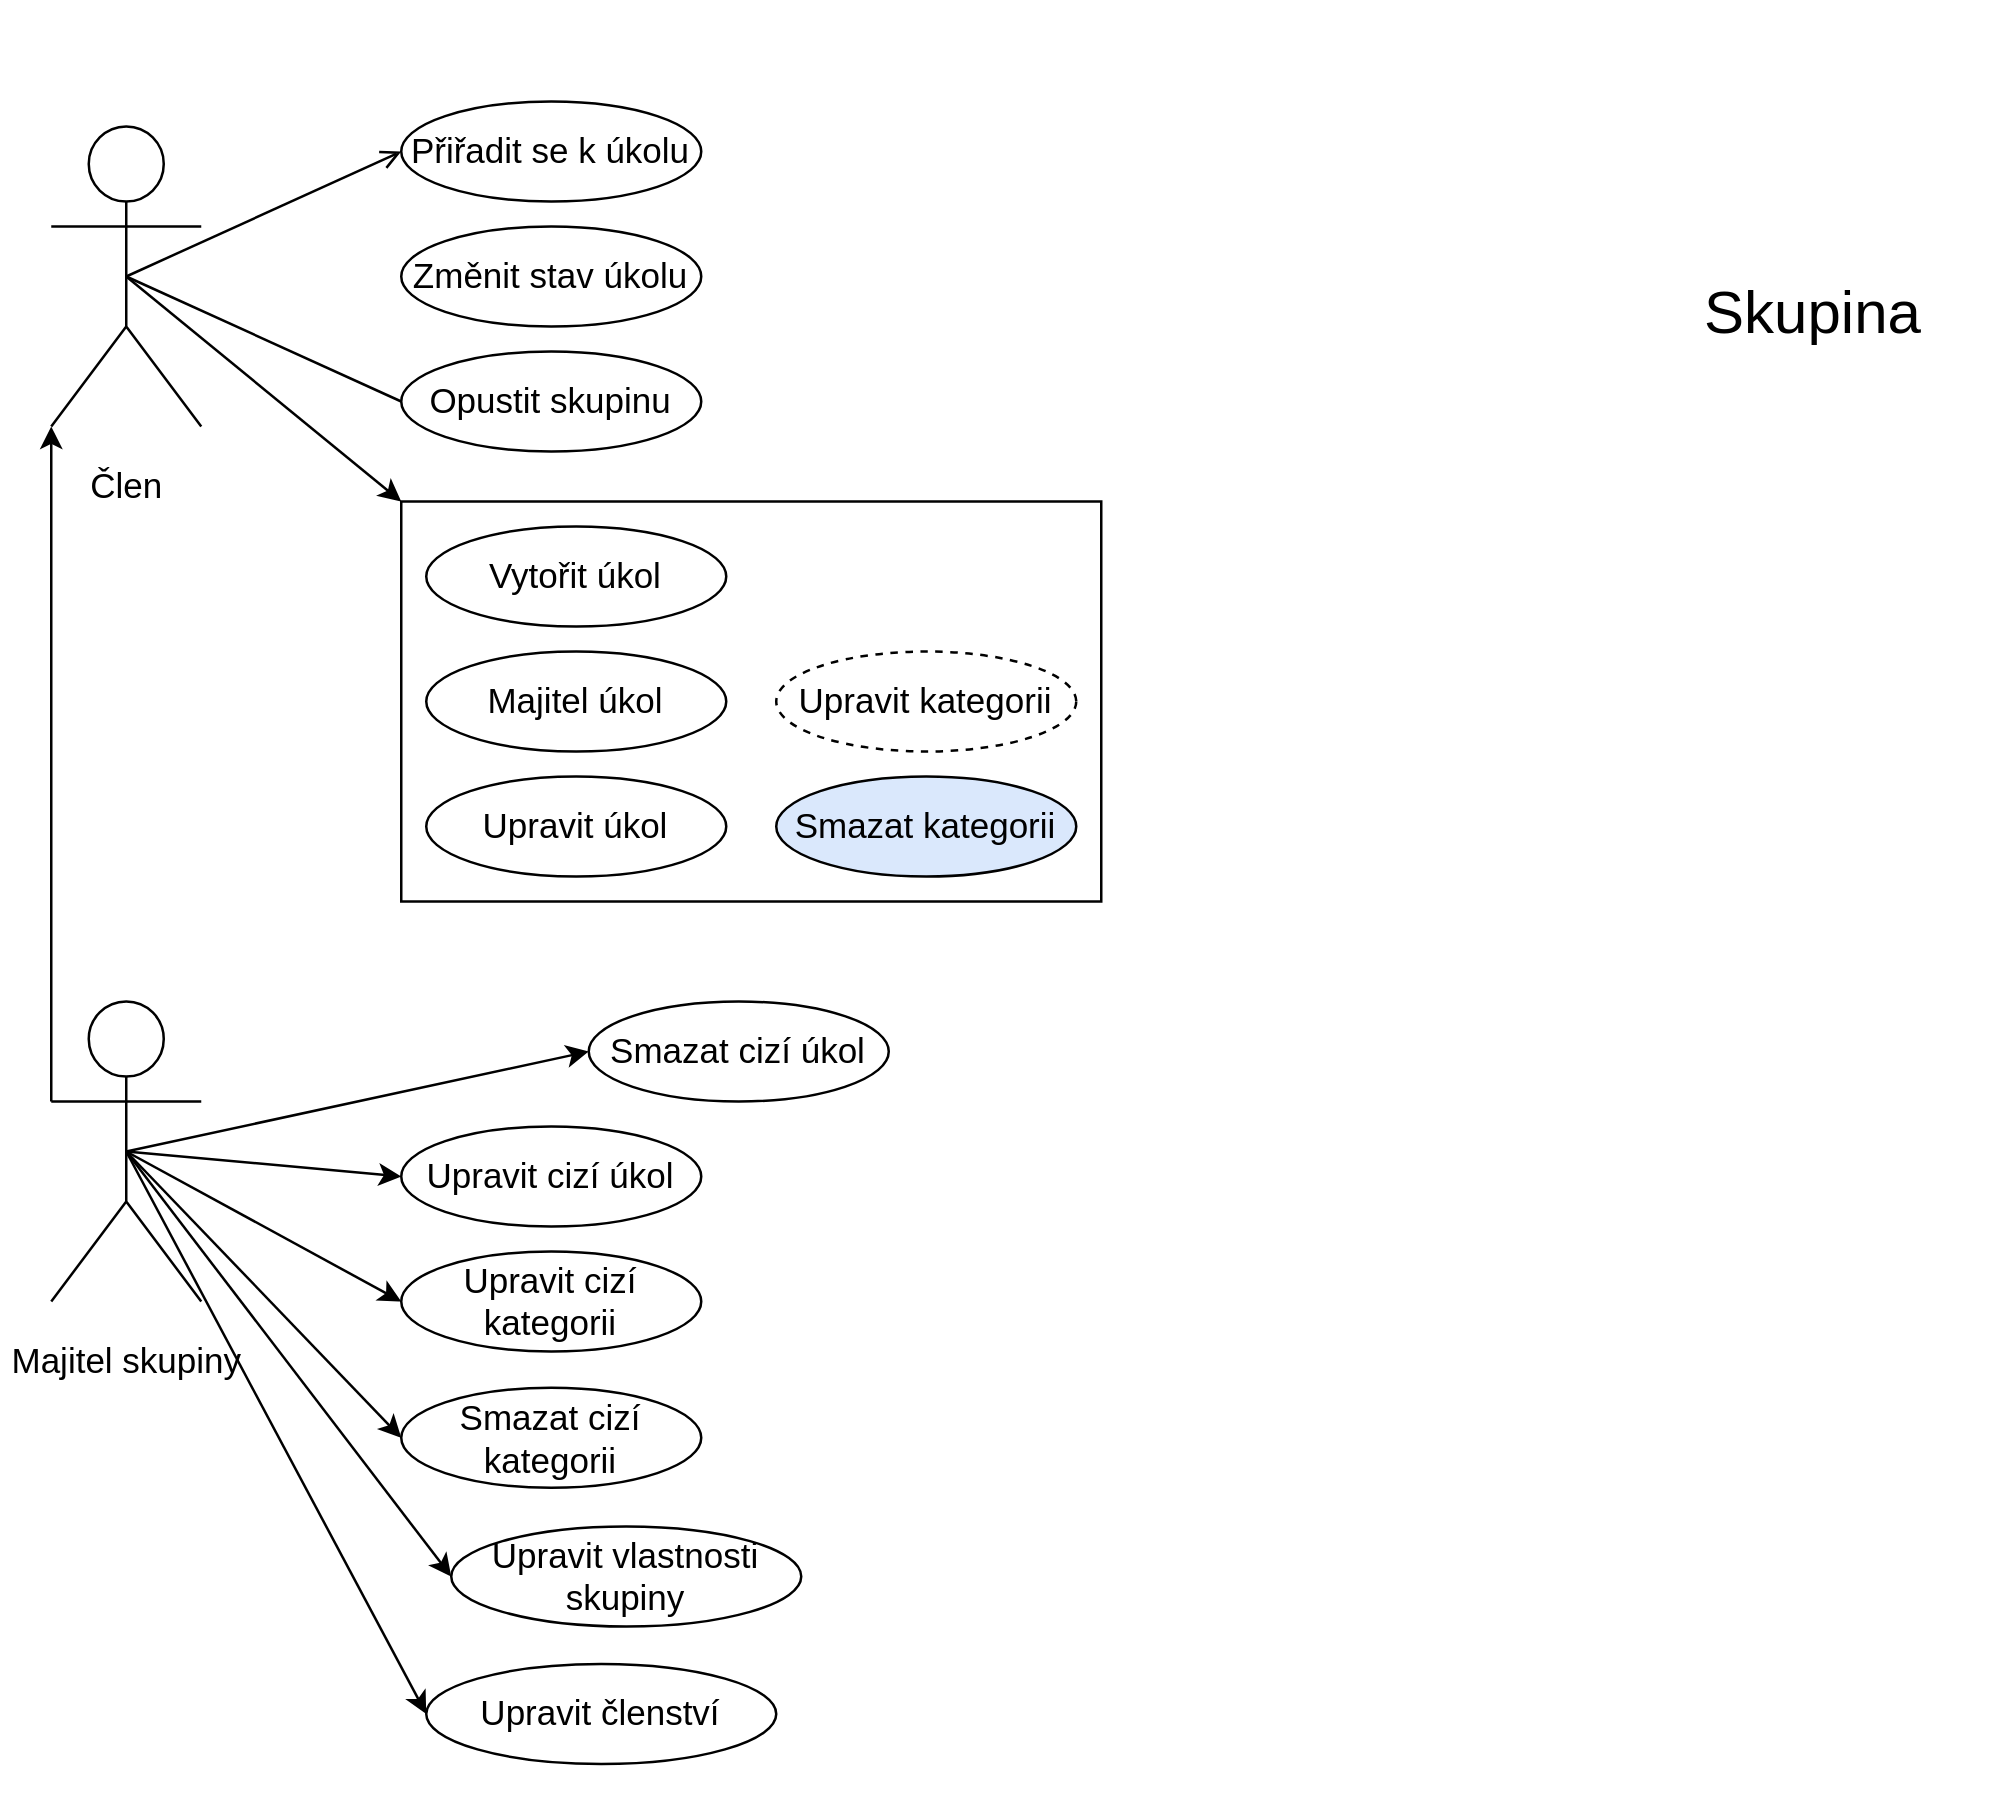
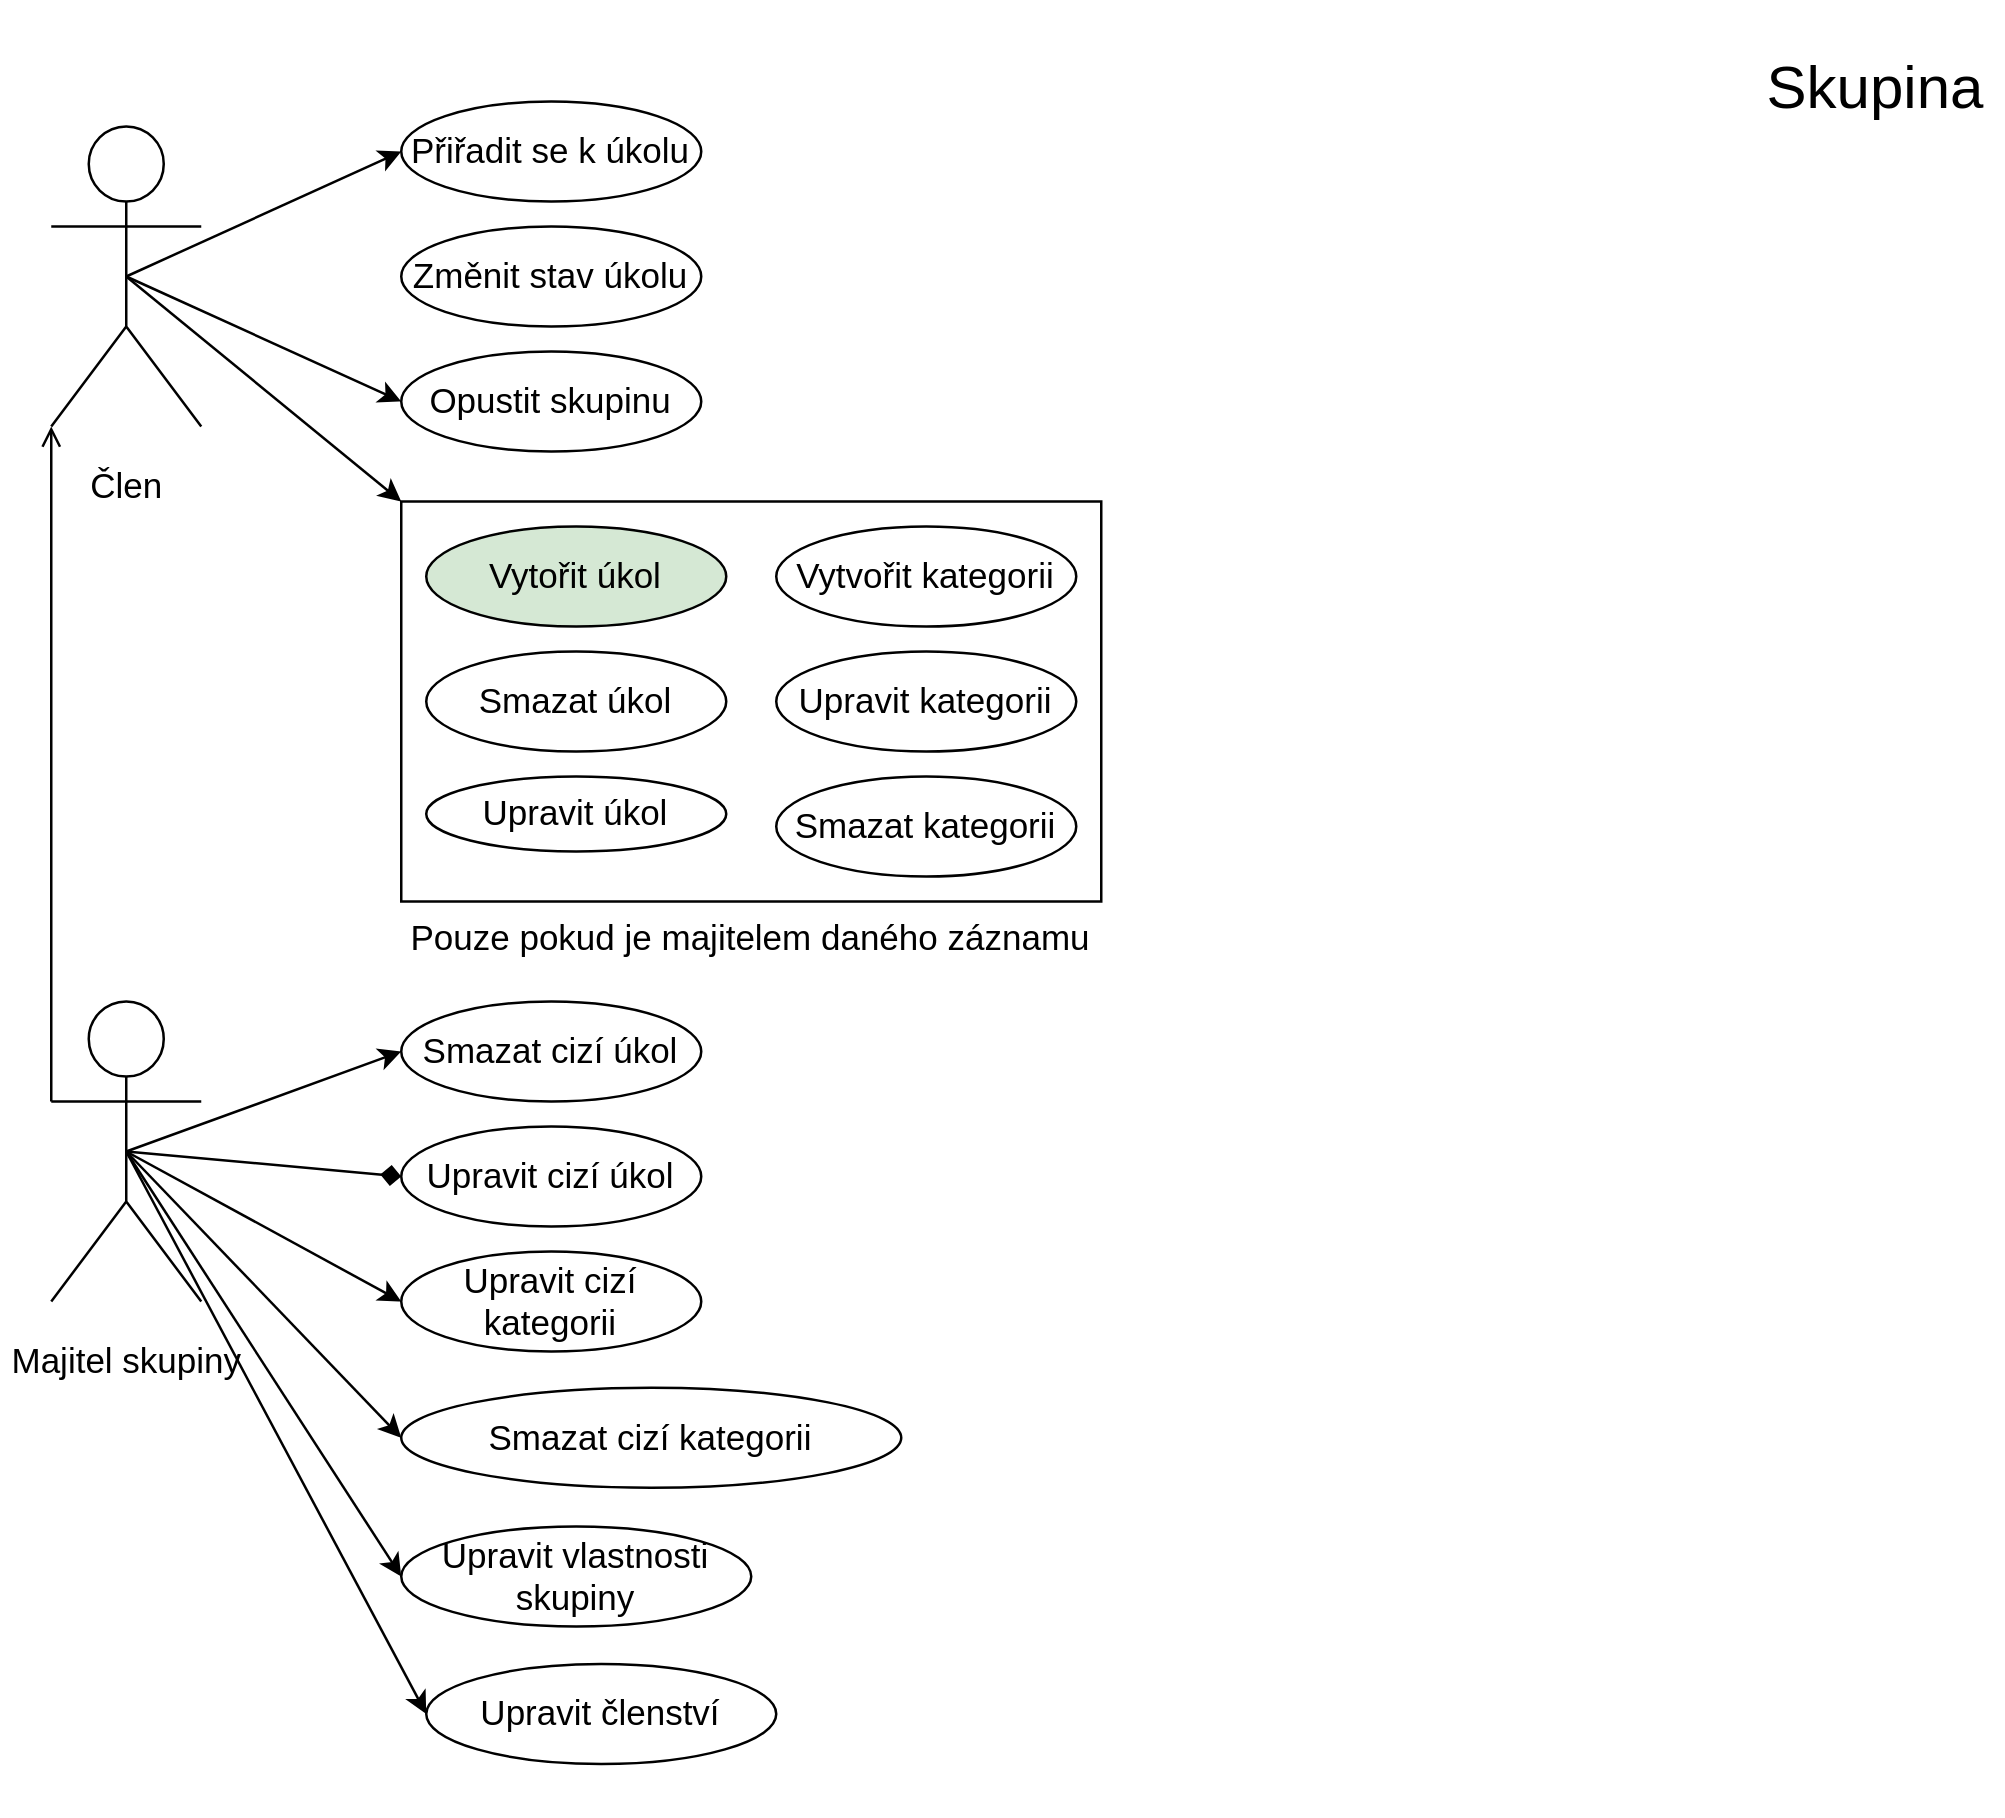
edge "Člen" -> "Přiřadit se k úkolu": arrowhead open -> classic
node "Skupina": moved (1814, 314) -> (1876, 89)
edge "Člen" -- "Opustit skupinu": arrowhead none -> classic
edge "Majitel skupiny" -> "Člen": arrowhead classic -> open
node "Vytořit úkol": fillcolor #ffffff -> #d5e8d4
node "Vytvořit kategorii": added
node "Majitel úkol": label "Majitel úkol" -> "Smazat úkol"
node "Upravit kategorii": style dashed -> solid
node "Upravit úkol": size 300x100 -> 300x75
node "Smazat kategorii": fillcolor #dae8fc -> #ffffff
node "Pouze pokud je majitelem daného záznamu": added
node "Smazat cizí úkol": moved (739, 1051) -> (551, 1051)
edge "Majitel skupiny" -> "Upravit cizí úkol": arrowhead classic -> diamond
node "Smazat cizí kategorii": size 300x100 -> 500x100
node "Upravit vlastnosti skupiny": moved (626, 1576) -> (576, 1576)
